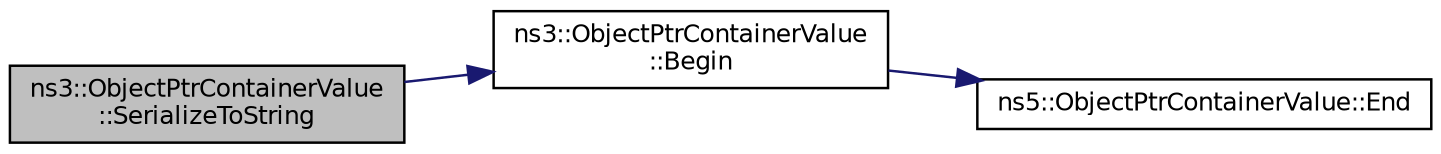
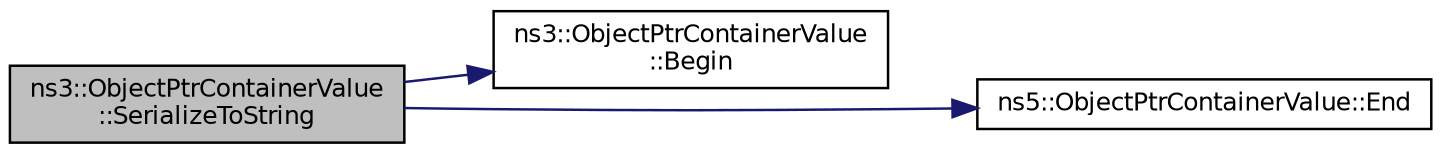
edge "ns3::ObjectPtrContainerValue ::Begin" -> "ns5::ObjectPtrContainerValue::End": now "ns3::ObjectPtrContainerValue ::SerializeToString" -> "ns5::ObjectPtrContainerValue::End"
